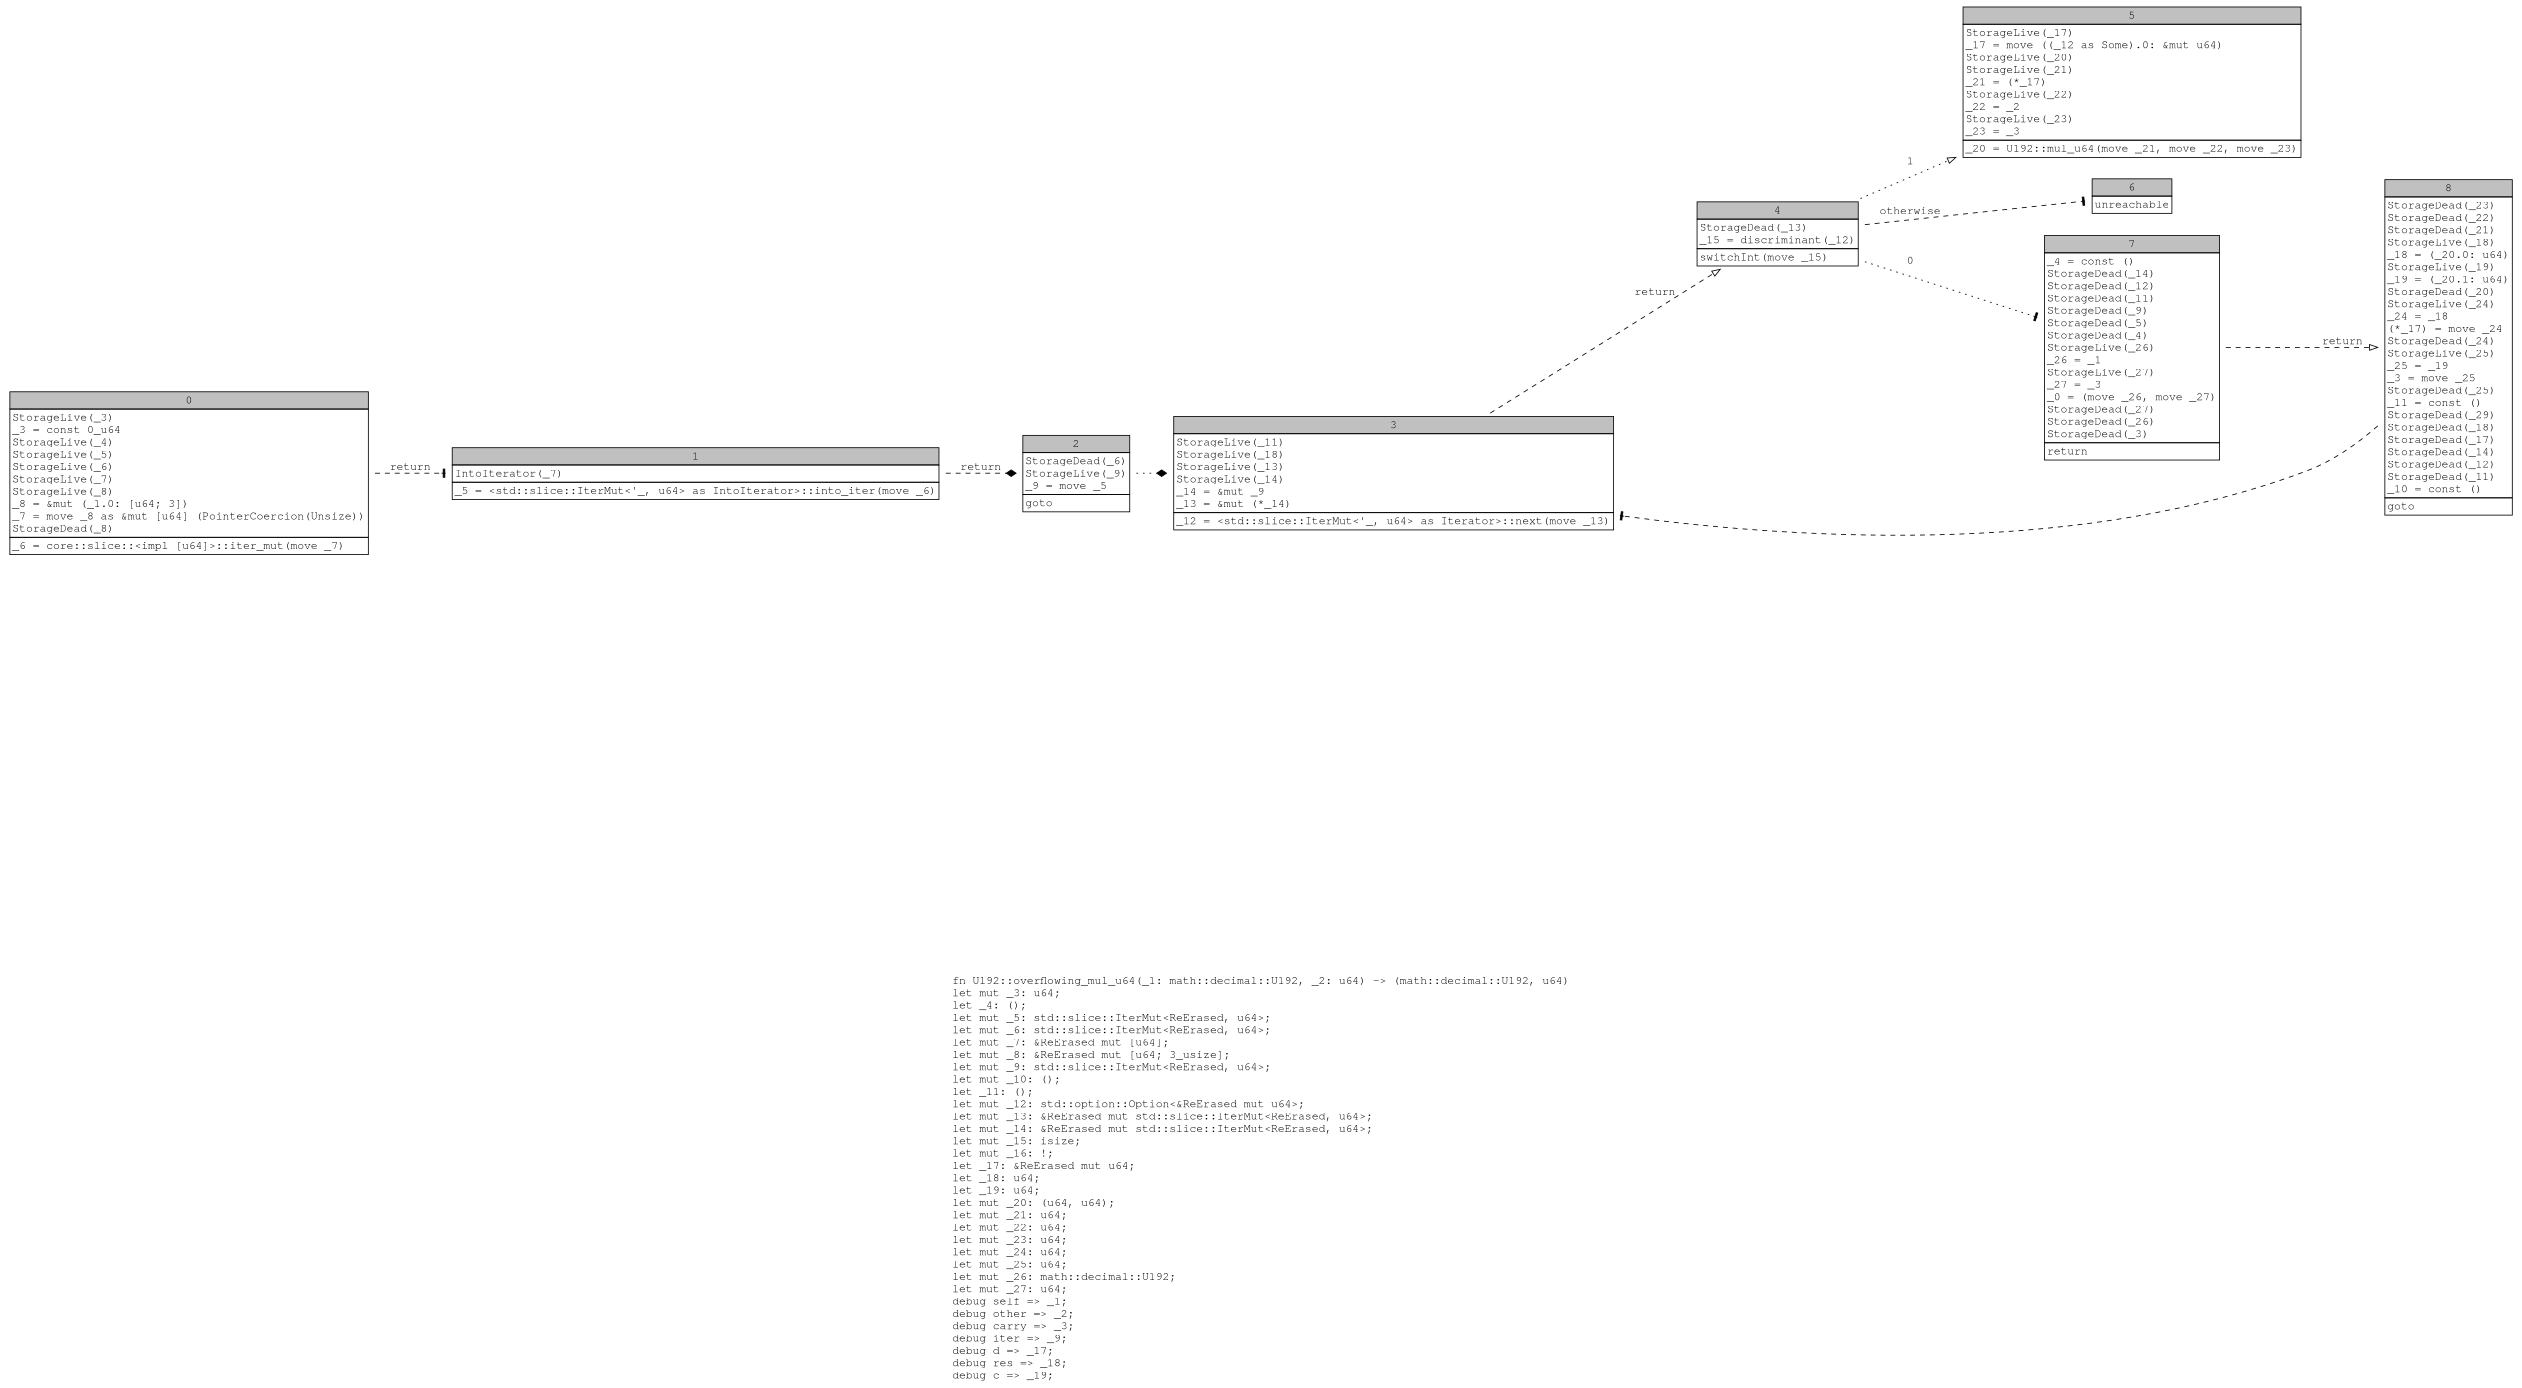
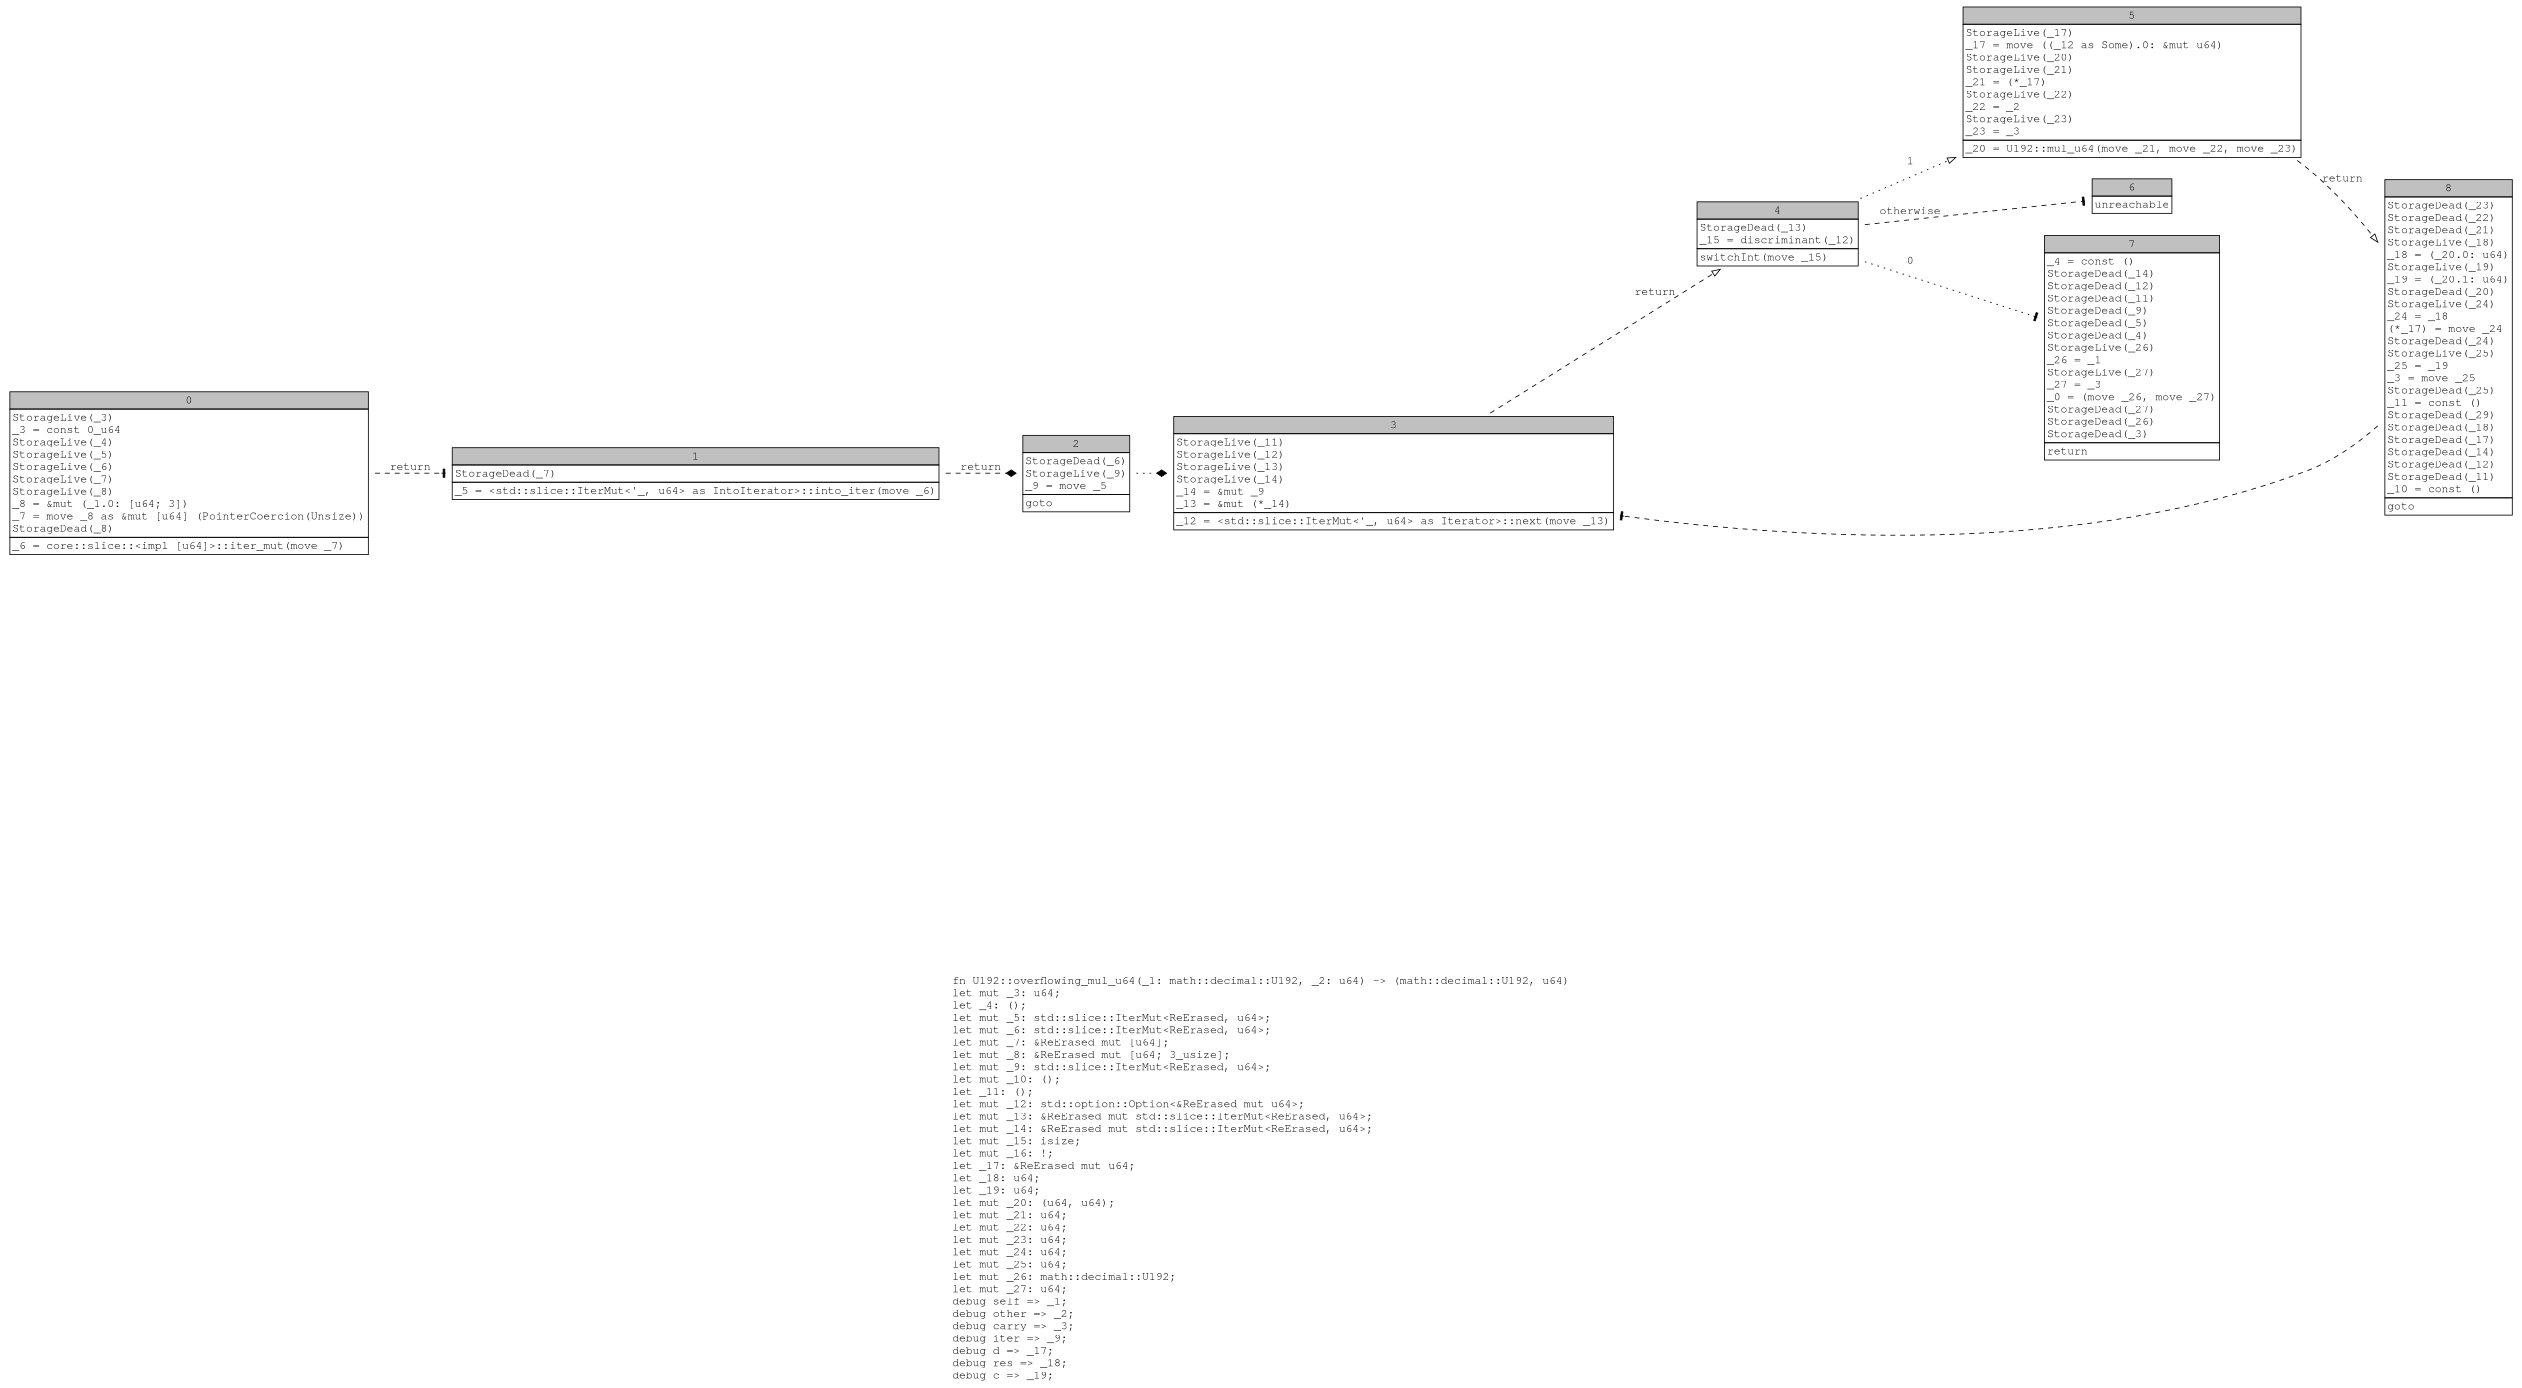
edge "7" -> "8": now "5" -> "8"
node "3": text "StorageLive(_18)" -> "StorageLive(_12)"
node "1": text "IntoIterator(_7)" -> "StorageDead(_7)"
